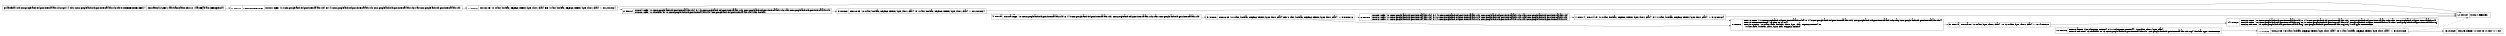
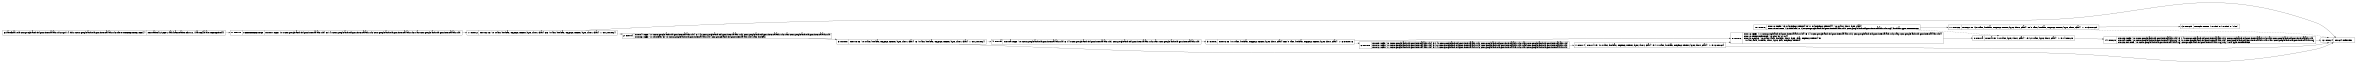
edge "9: 0x001a" -> "10: 0x001c": reversed
